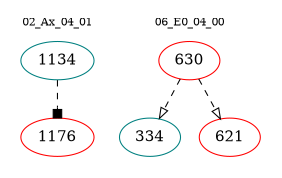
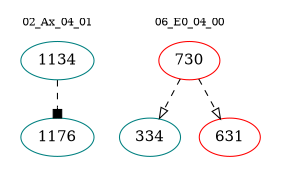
node "630": label "630" -> "730"
node "1176": color red -> teal
node "621": label "621" -> "631"
